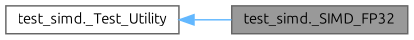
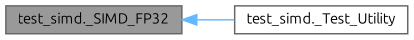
edge "test_simd._SIMD_FP32" -> "test_simd._Test_Utility": reversed
